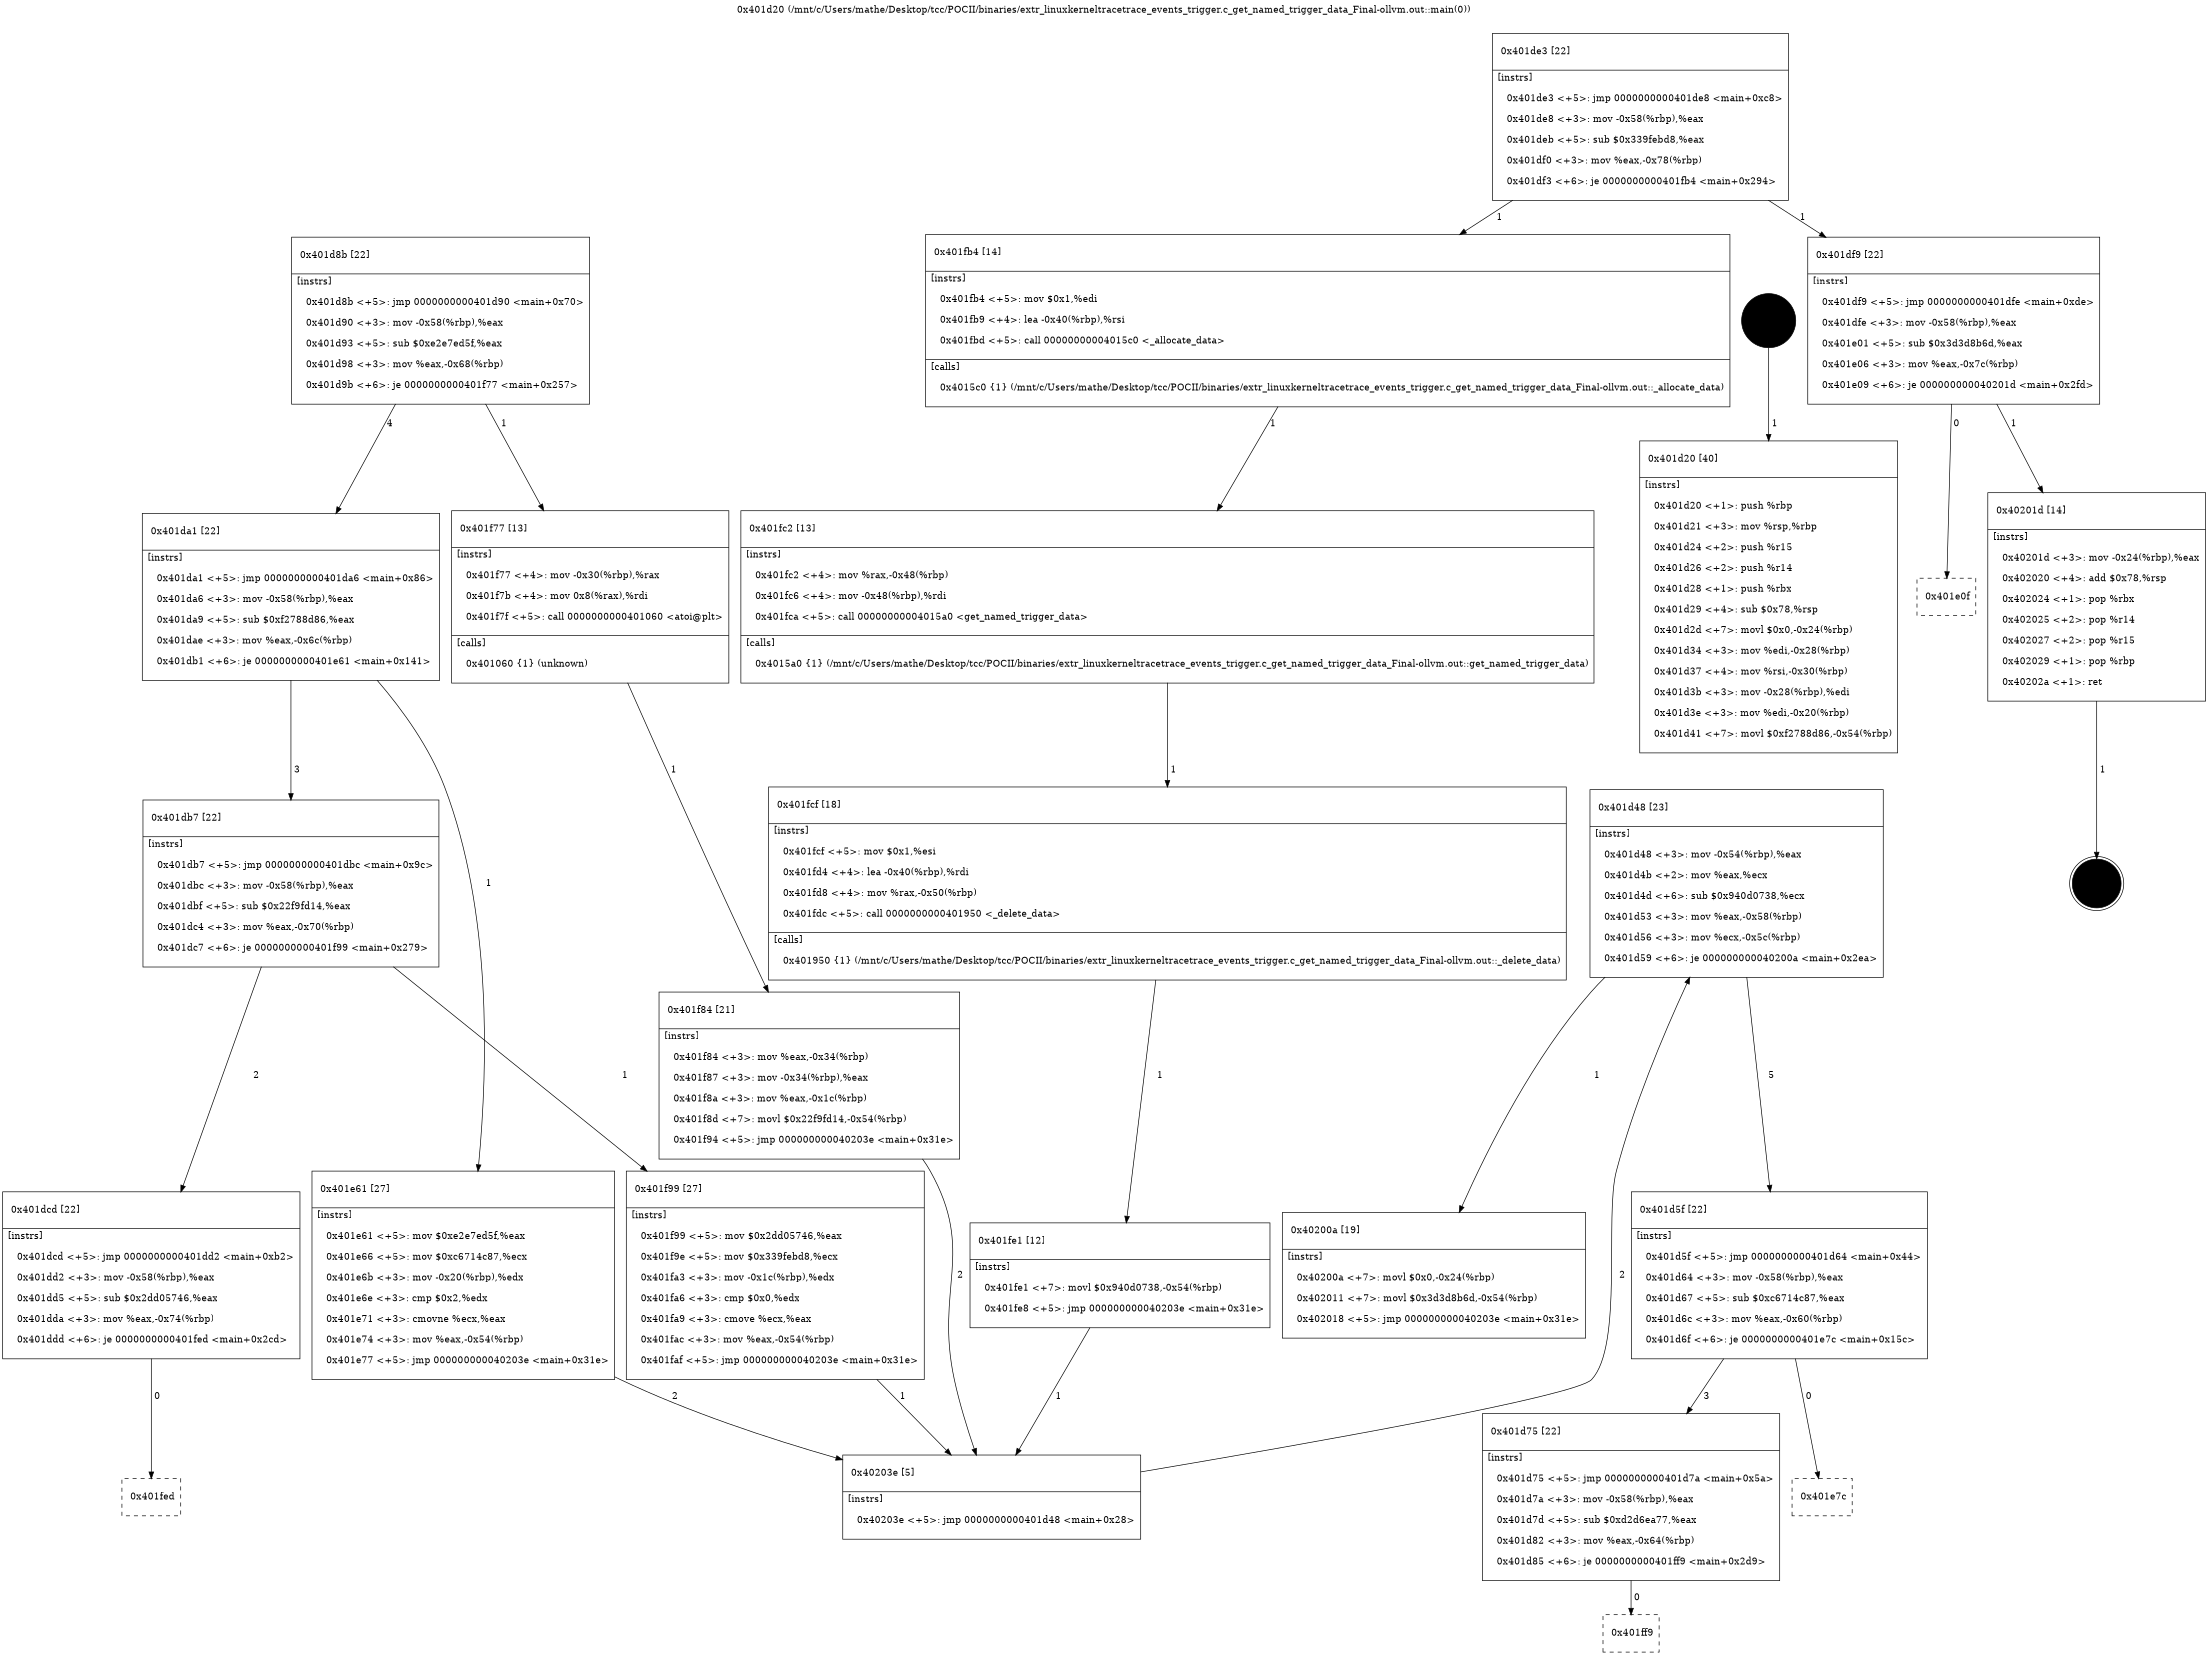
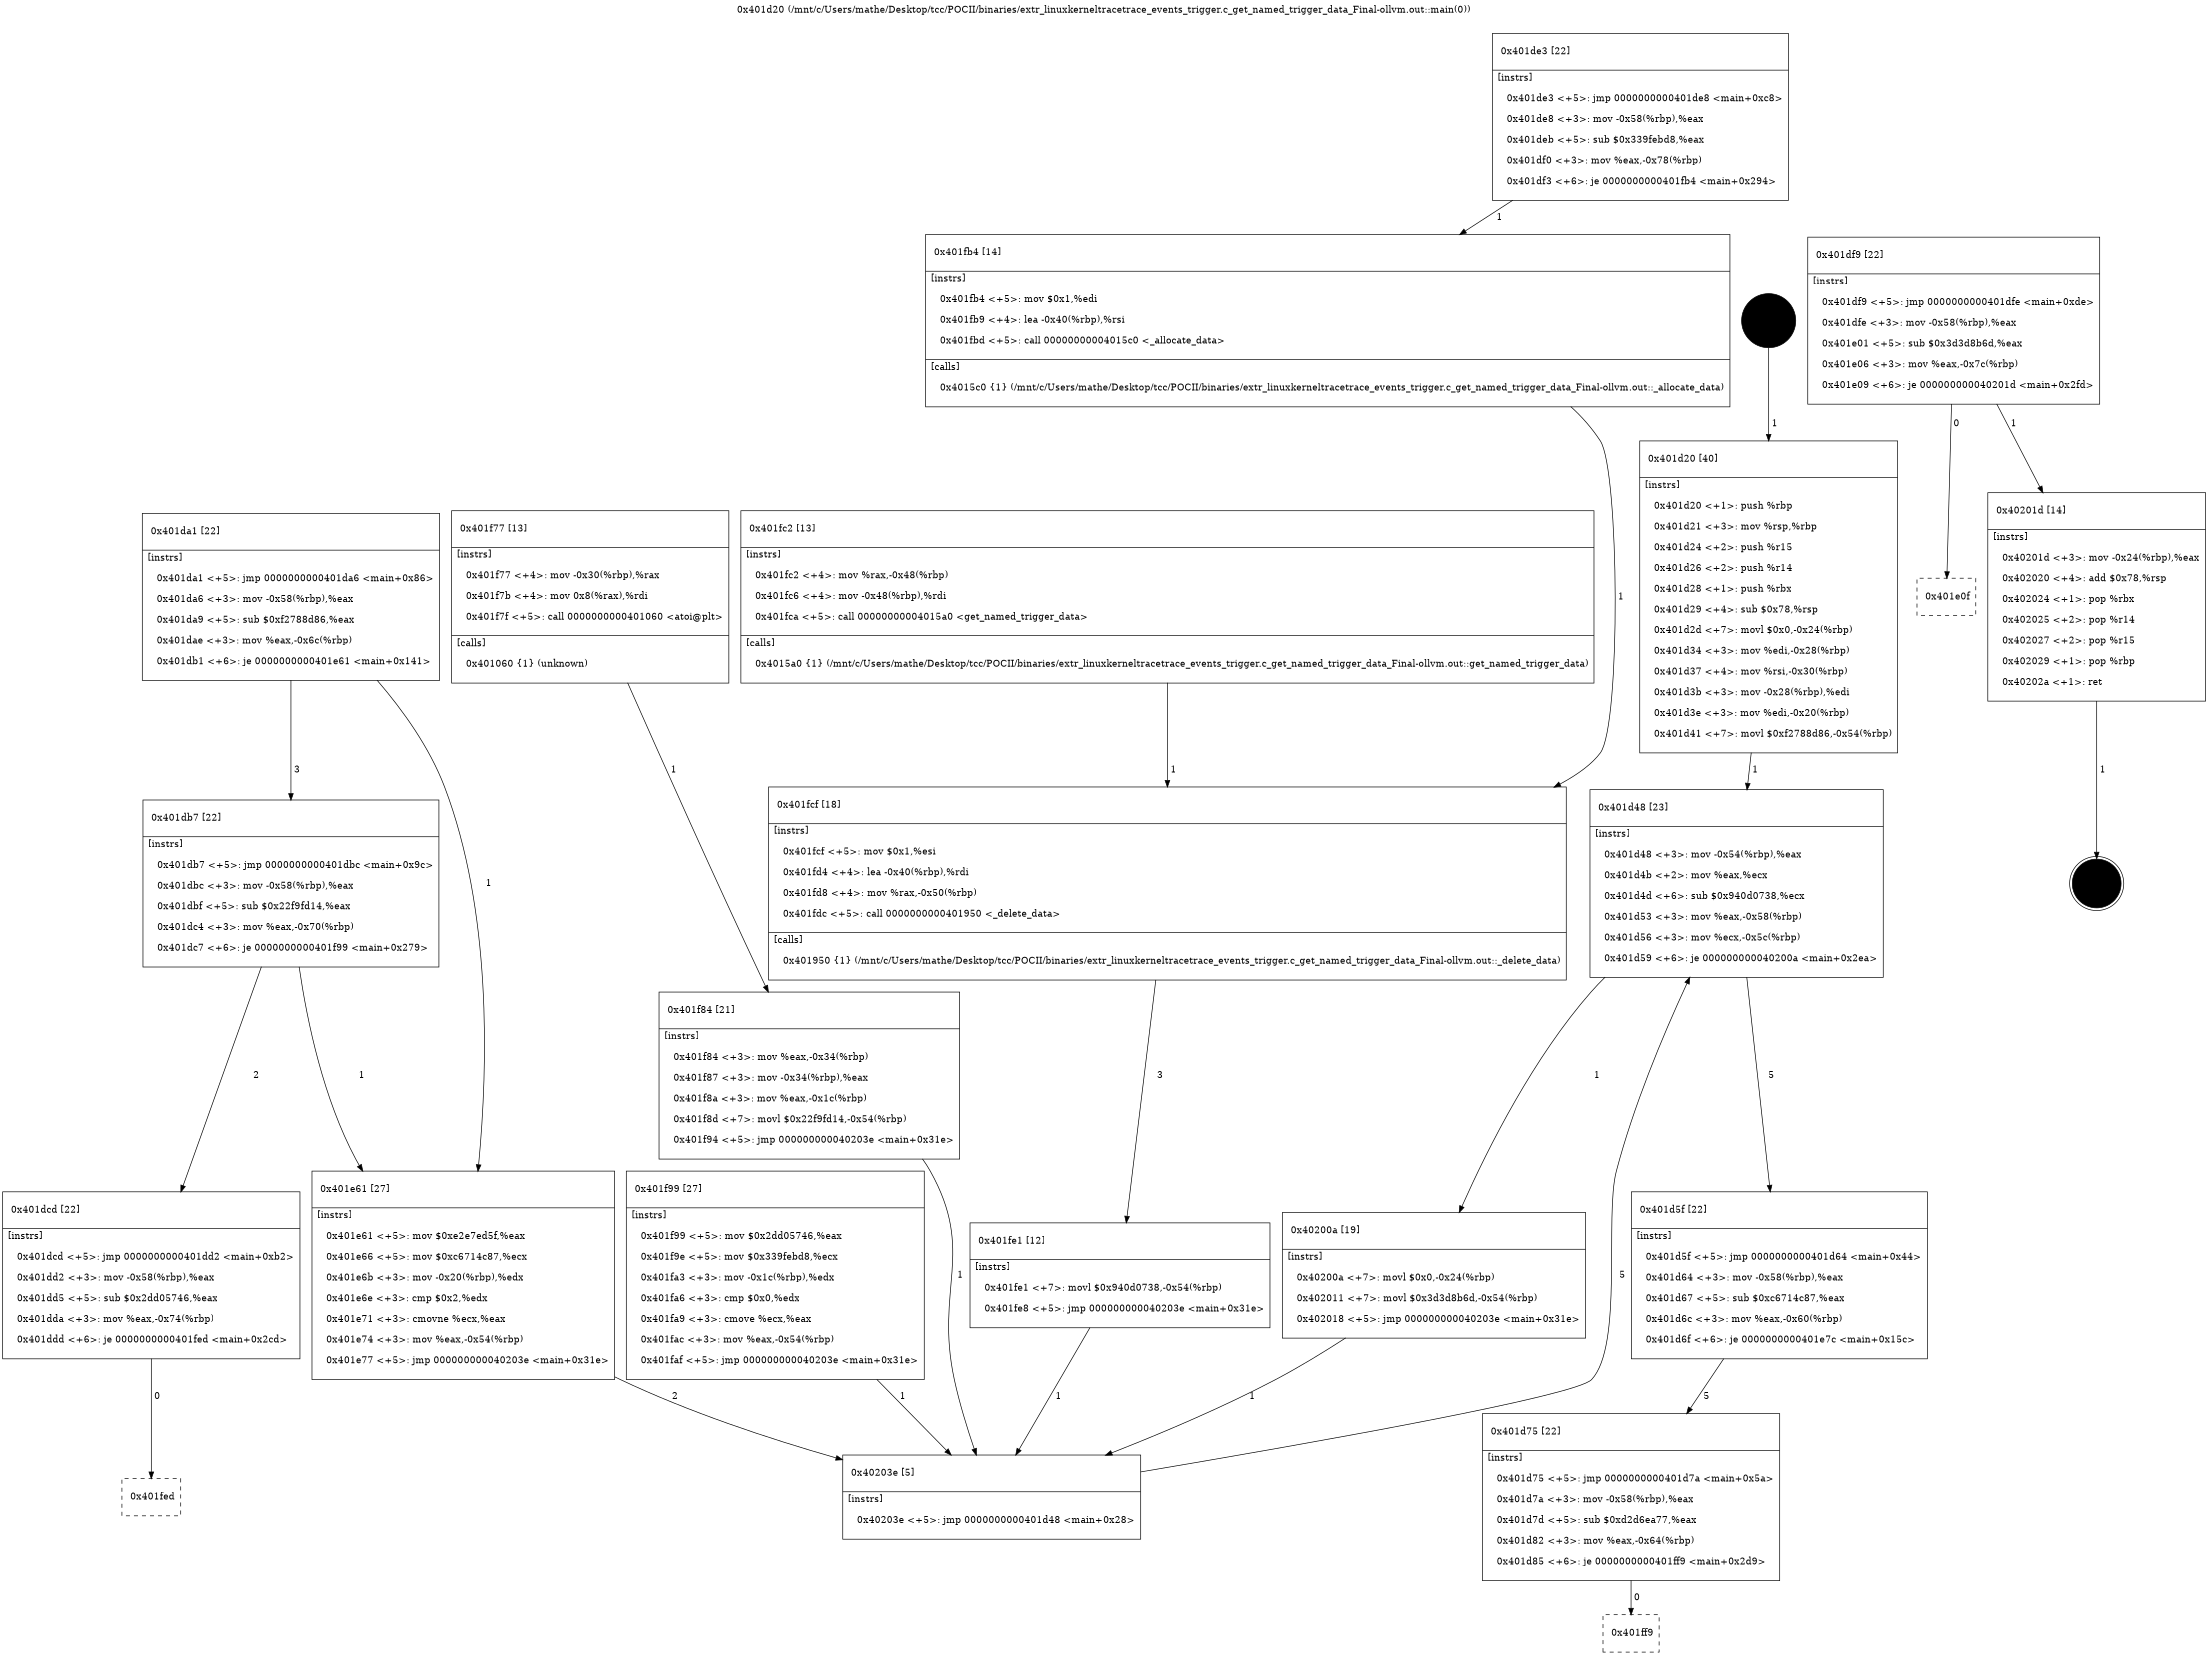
edge "0x401de3 [22]" -> "0x401df9 [22]": removed, label "1"
node "0x401d8b [22]": removed
edge "0x401fb4 [14]" -> "0x401fc2 [13]": now "0x401fb4 [14]" -> "0x401fcf [18]"
edge "0x401d20 [40]" -> "0x401d48 [23]": added, label "1"
edge "0x401db7 [22]" -> "0x401f99 [27]": now "0x401db7 [22]" -> "0x401e61 [27]"
edge "0x401fcf [18]" -> "0x401fe1 [12]": label " 1" -> " 3"
edge "0x401f84 [21]" -> "0x40203e [5]": label " 2" -> " 1"
edge "0x40203e [5]" -> "0x401d48 [23]": label " 2" -> " 5"
edge "0x401d5f [22]" -> "0x401d75 [22]": label " 3" -> " 5"
edge "0x40200a [19]" -> "0x40203e [5]": added, label "1"
node "0x401e7c": removed
